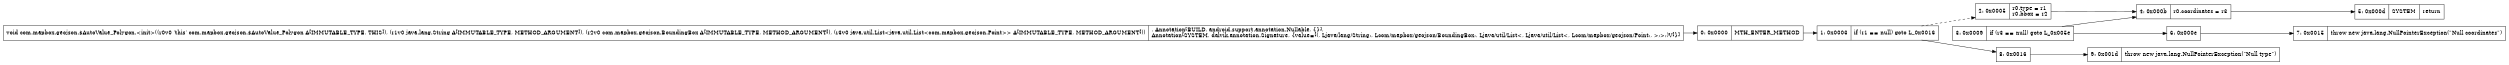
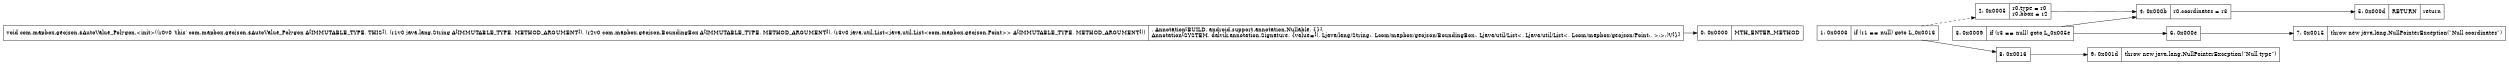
node "2: 0x0005": text "r0.type = r1" -> "r0.type = r0"
node "5: 0x000d": text "SYSTEM" -> "RETURN"
edge "0: 0x0000" -> "1: 0x0003": removed
